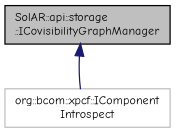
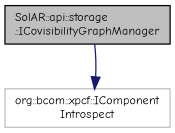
edge "org::bcom::xpcf::IComponent Introspect" -> "SolAR::api::storage ::ICovisibilityGraphManager": reversed
